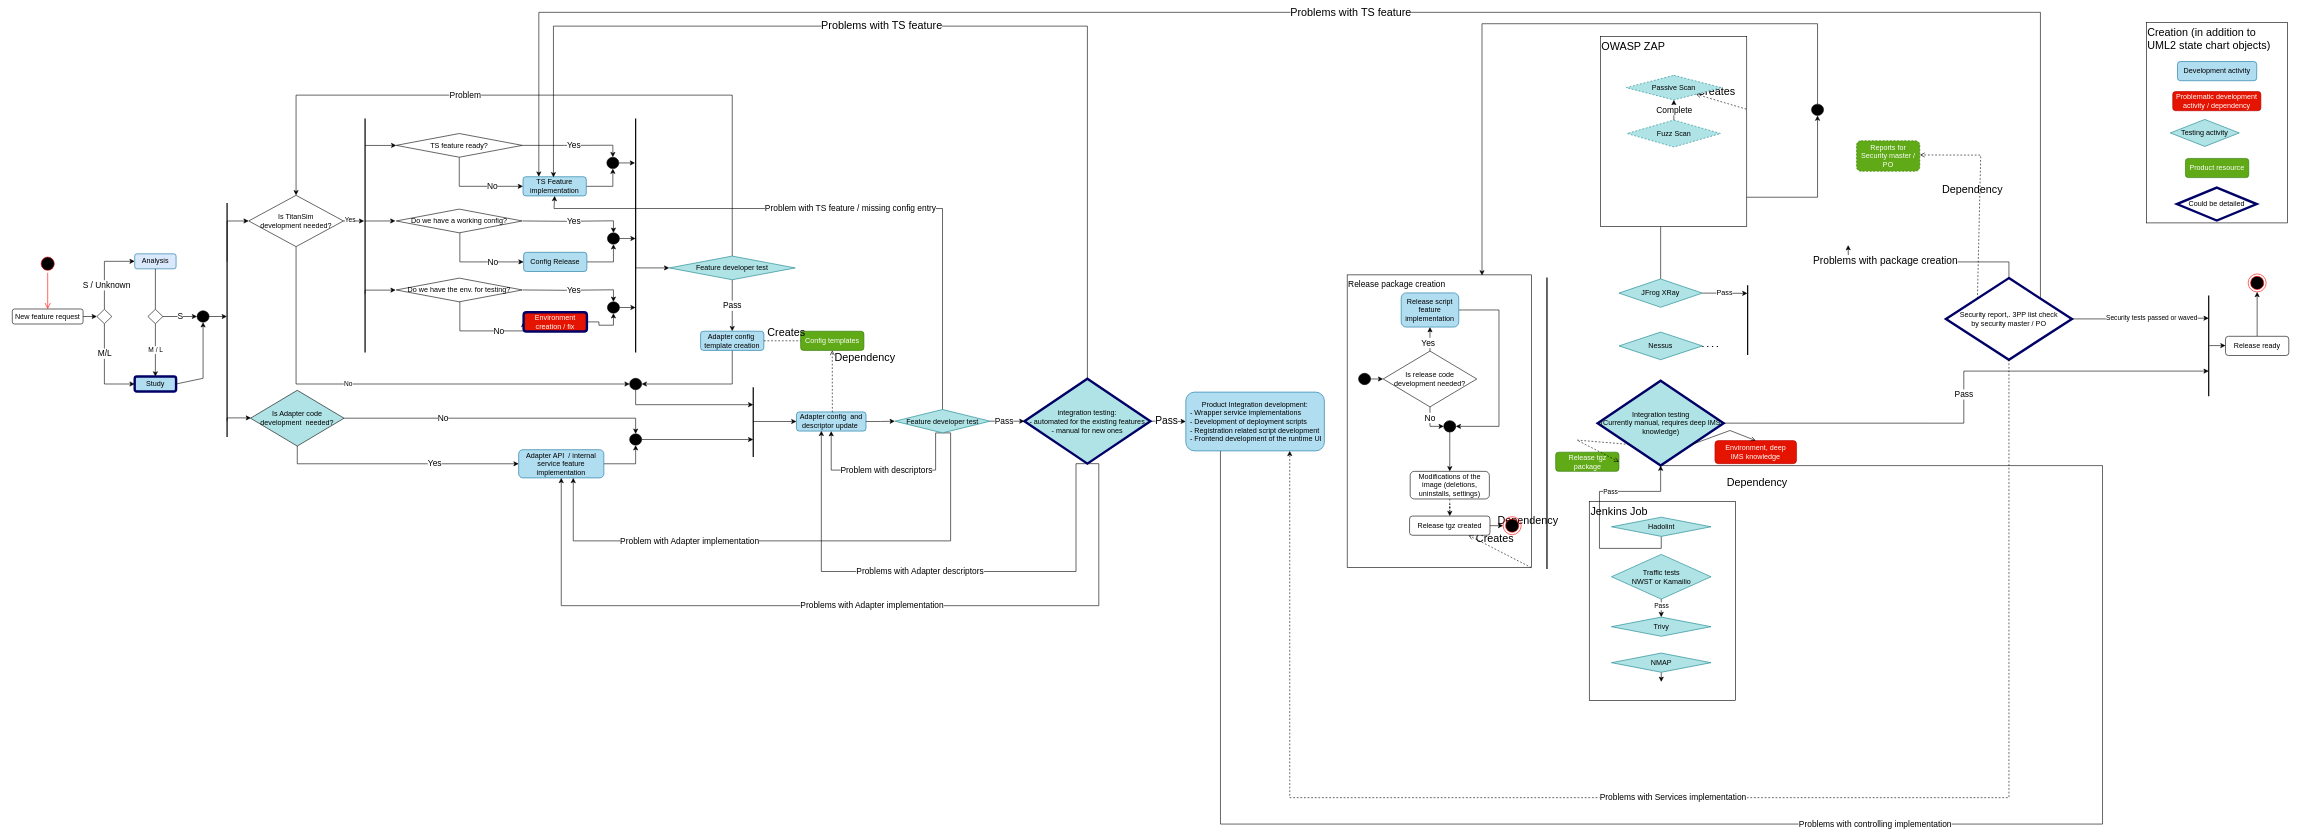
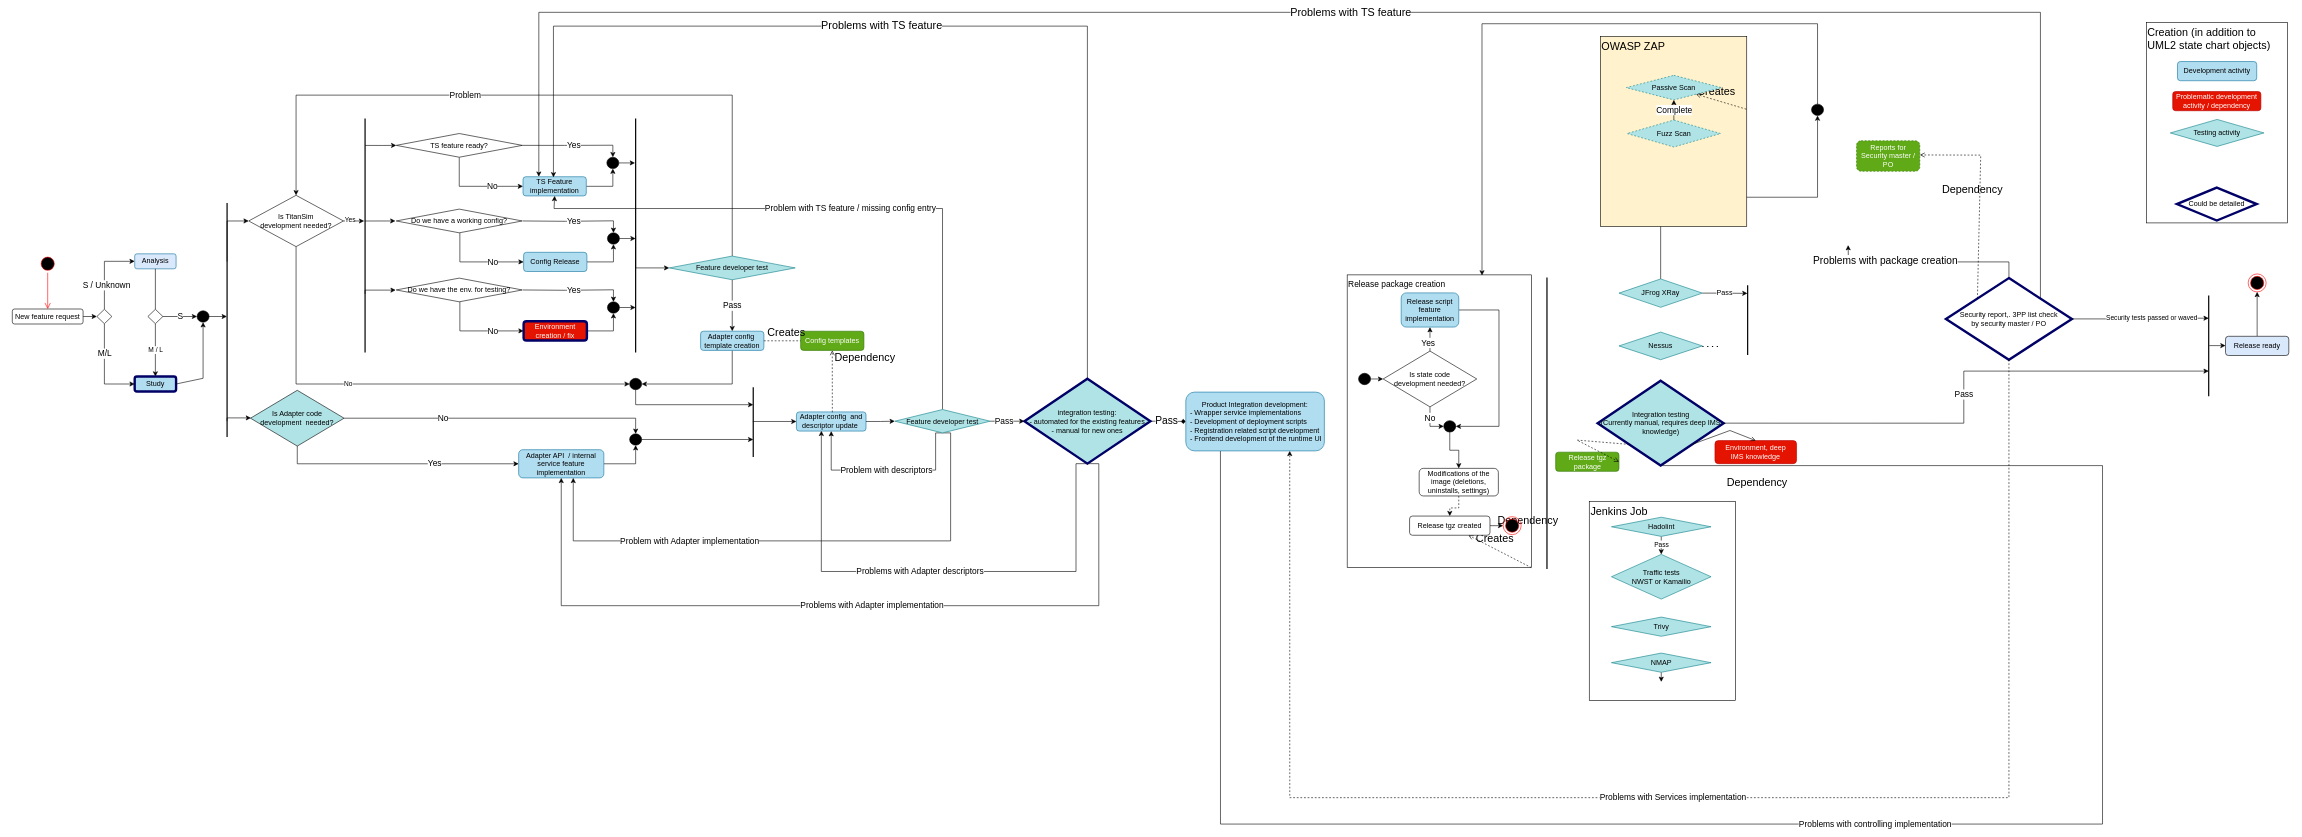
node "OWASP ZAP": fillcolor #ffffff -> #fff2cc
node "Testing activity": size 69x27 -> 94x27
node "Product resource": removed
node "Environment creation / fix": moved (555, 322) -> (555, 331)
node "Release ready": fillcolor #ffffff -> #dae8fc
node "Is release code development needed?": label "Is release code development needed?" -> "Is state code development needed?"
edge "integration testing: - automated for the existing features - manual for new ones" -> "Product Integration development: - Wrapper service implementations - Development of deployment scripts - Registration related script development - Frontend development of the runtime UI": arrowhead classic -> diamond
node "Modifications of the image (deletions, uninstalls, settings)": moved (1450, 485) -> (1459, 482)
edge "Hadolint" -> "Integration testing (Currently manual, requires deep IMS knowledge)": now "Hadolint" -> "Traffic tests NWST or Kamailio"
edge "Traffic tests NWST or Kamailio" -> "Trivy": removed, label "Pass"
